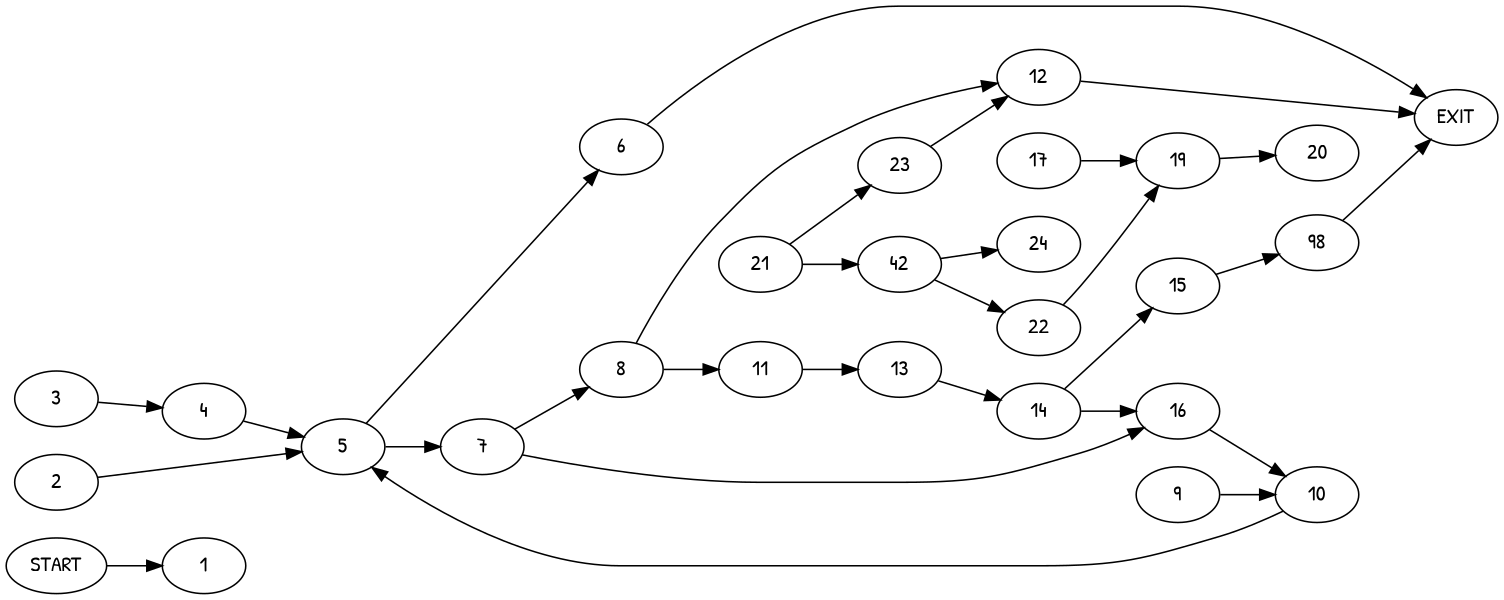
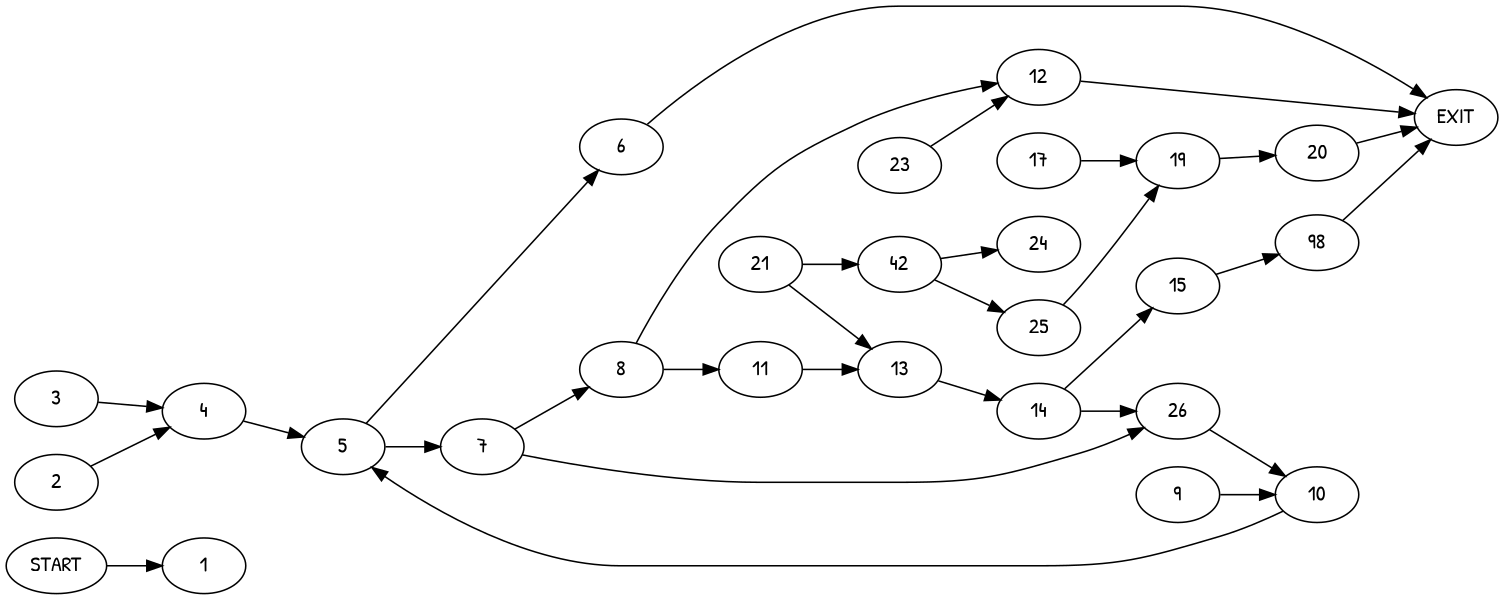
edge "20" -> "EXIT": added
edge "21" -> "23": now "21" -> "13"
node "22": label "22" -> "25"
node "16": label "16" -> "26"
edge "2" -> "5": now "2" -> "4"
